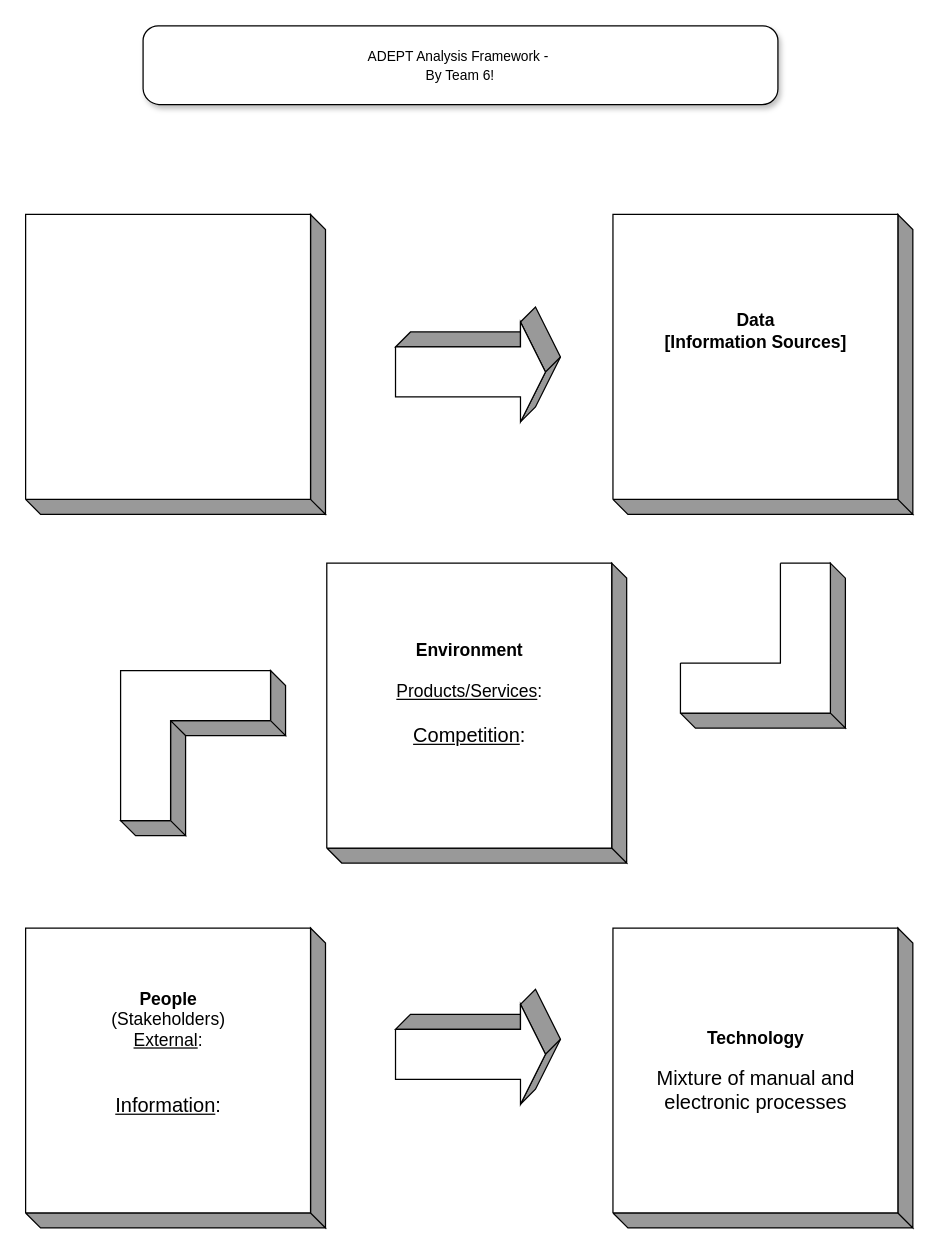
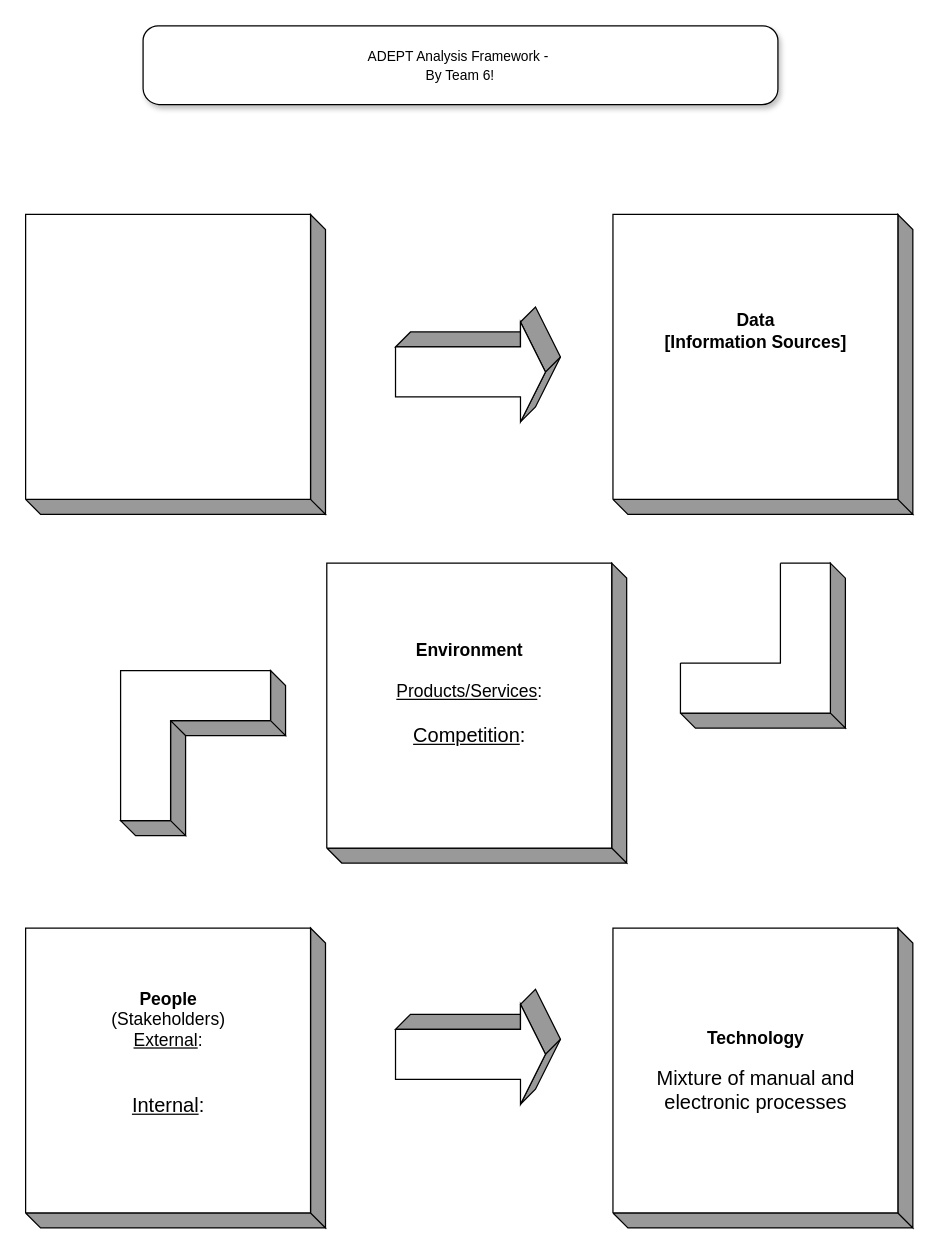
node "People (Stakeholders) External: Information:": label "People (Stakeholders) External: Information:" -> "People (Stakeholders) External: Internal:"
